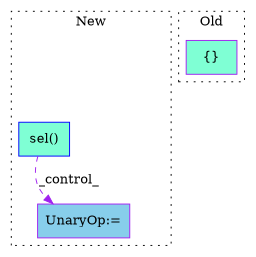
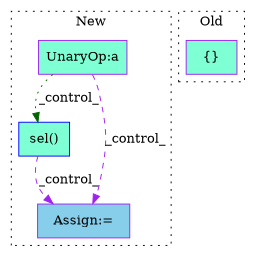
node "UnaryOp:a": added
node "UnaryOp:=": label "UnaryOp:=" -> "Assign:="
